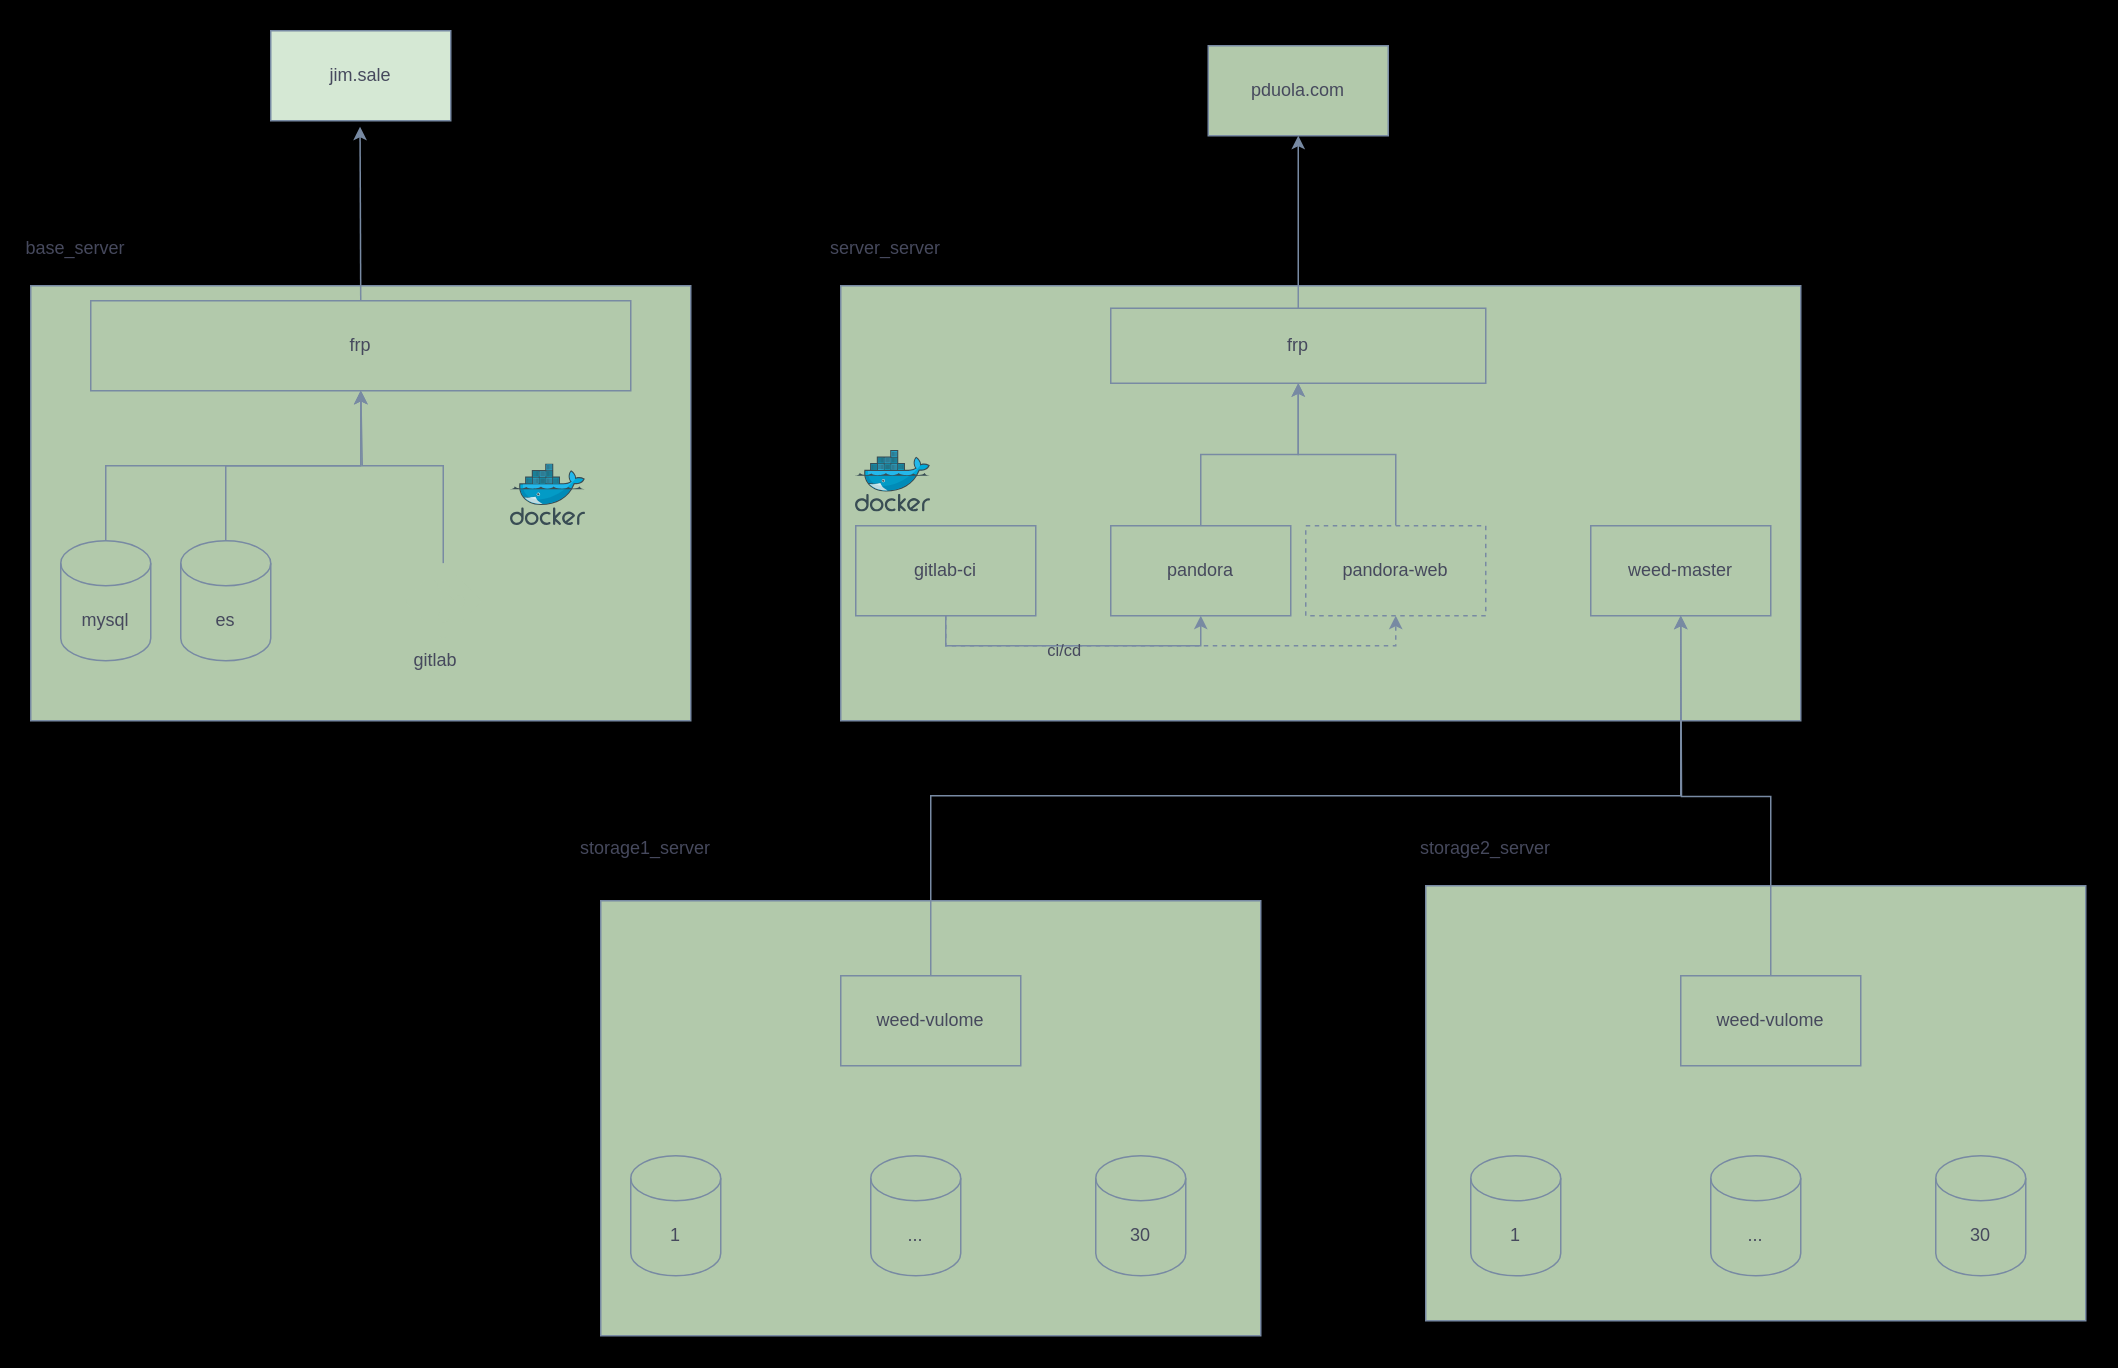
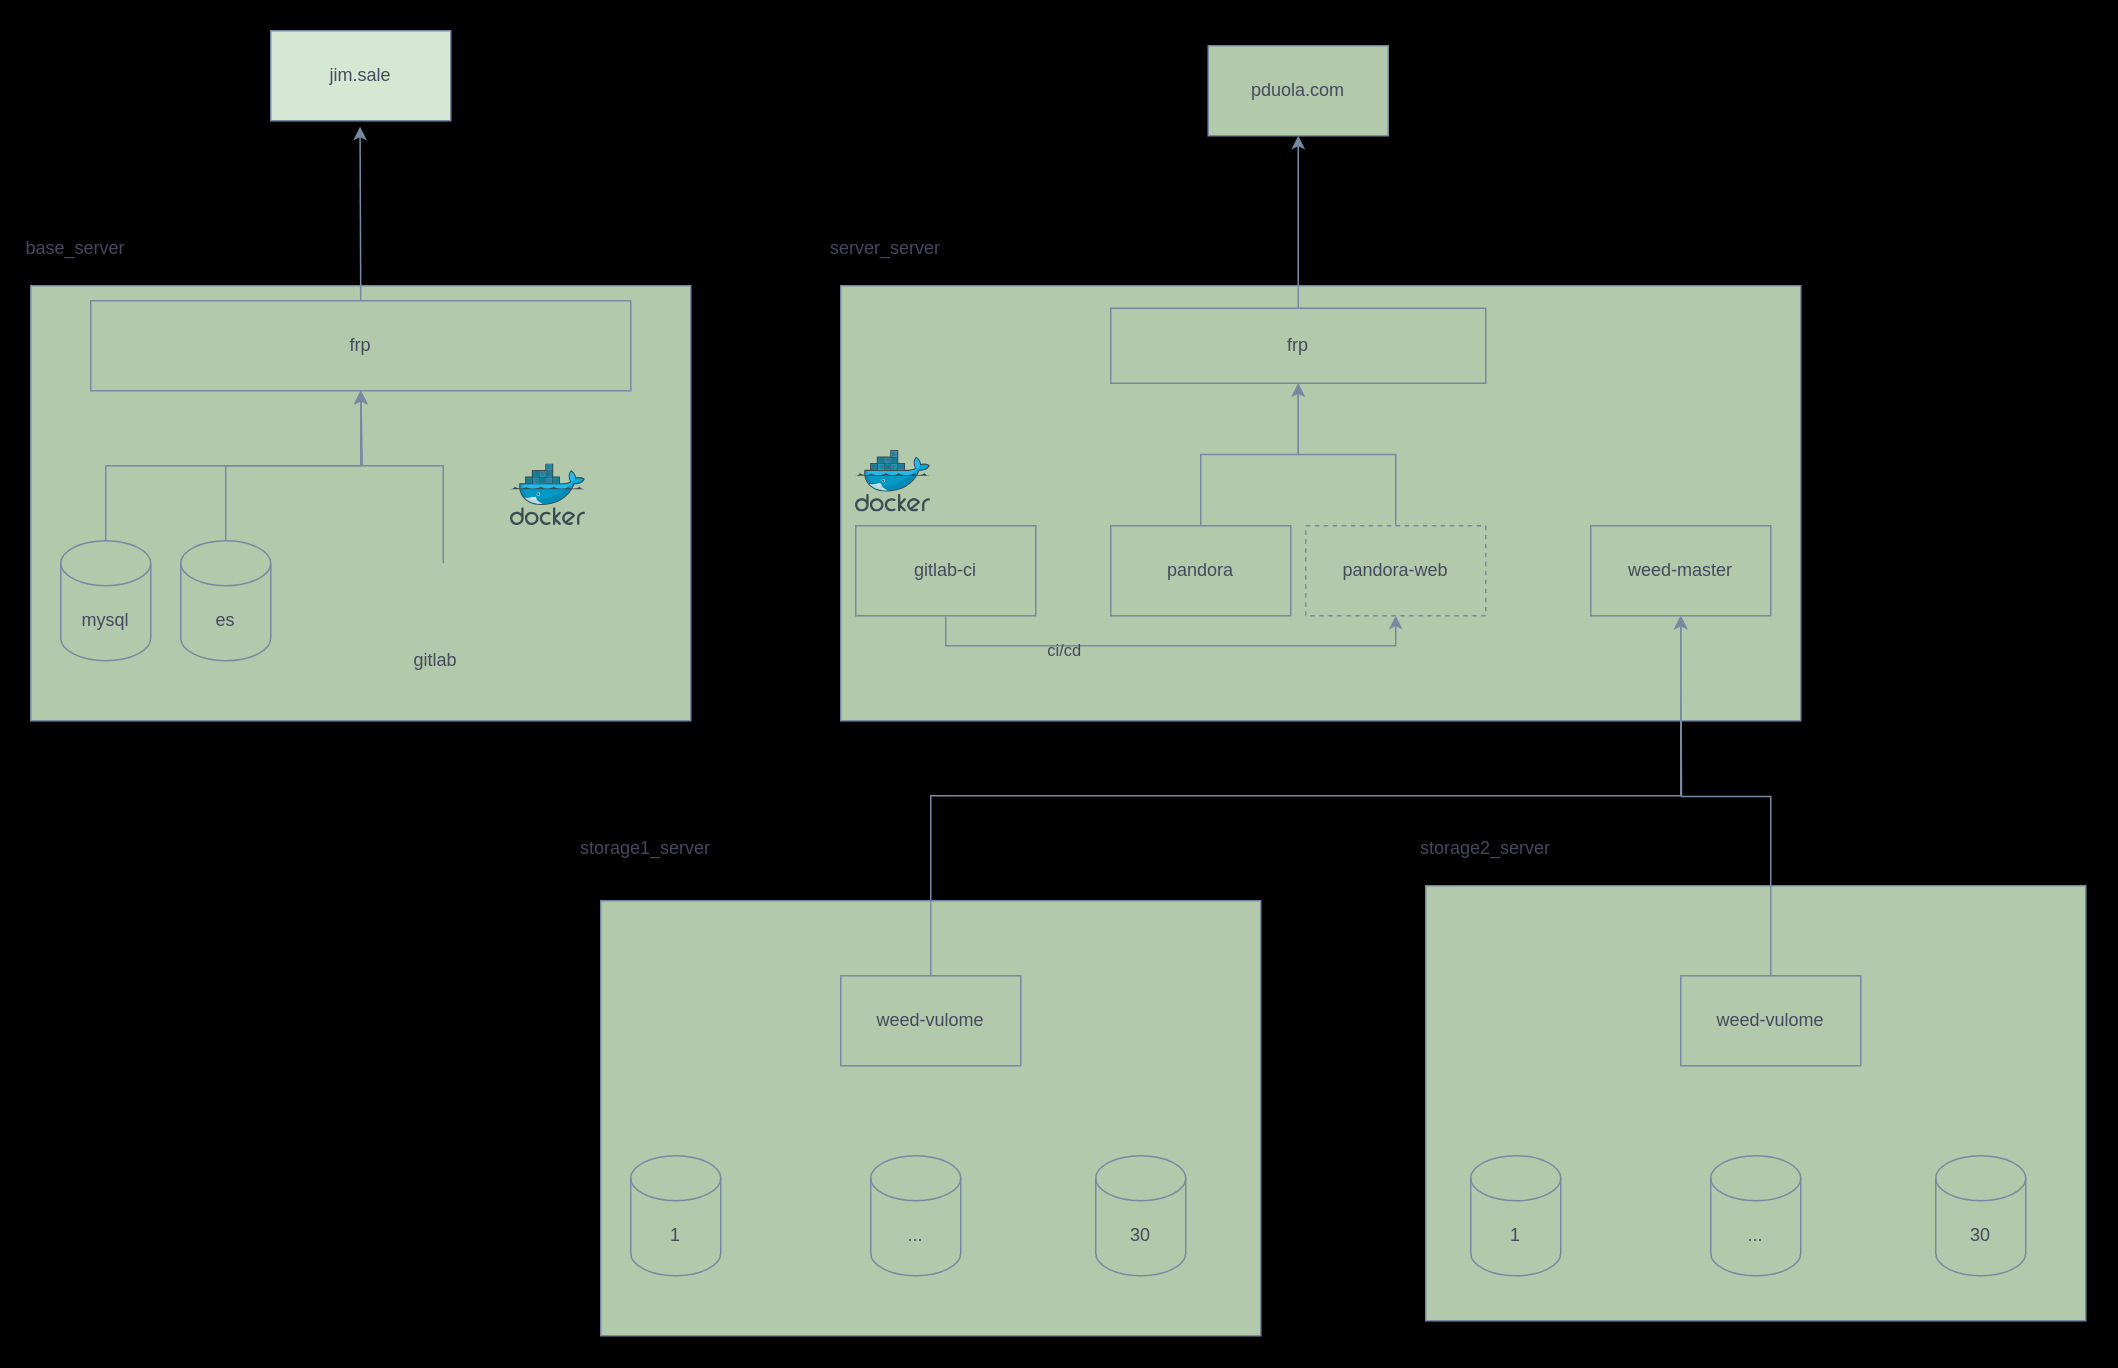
edge "gitlab-ci" -> "pandora": removed
edge "gitlab-ci" -> "pandora-web": style dashed -> solid
